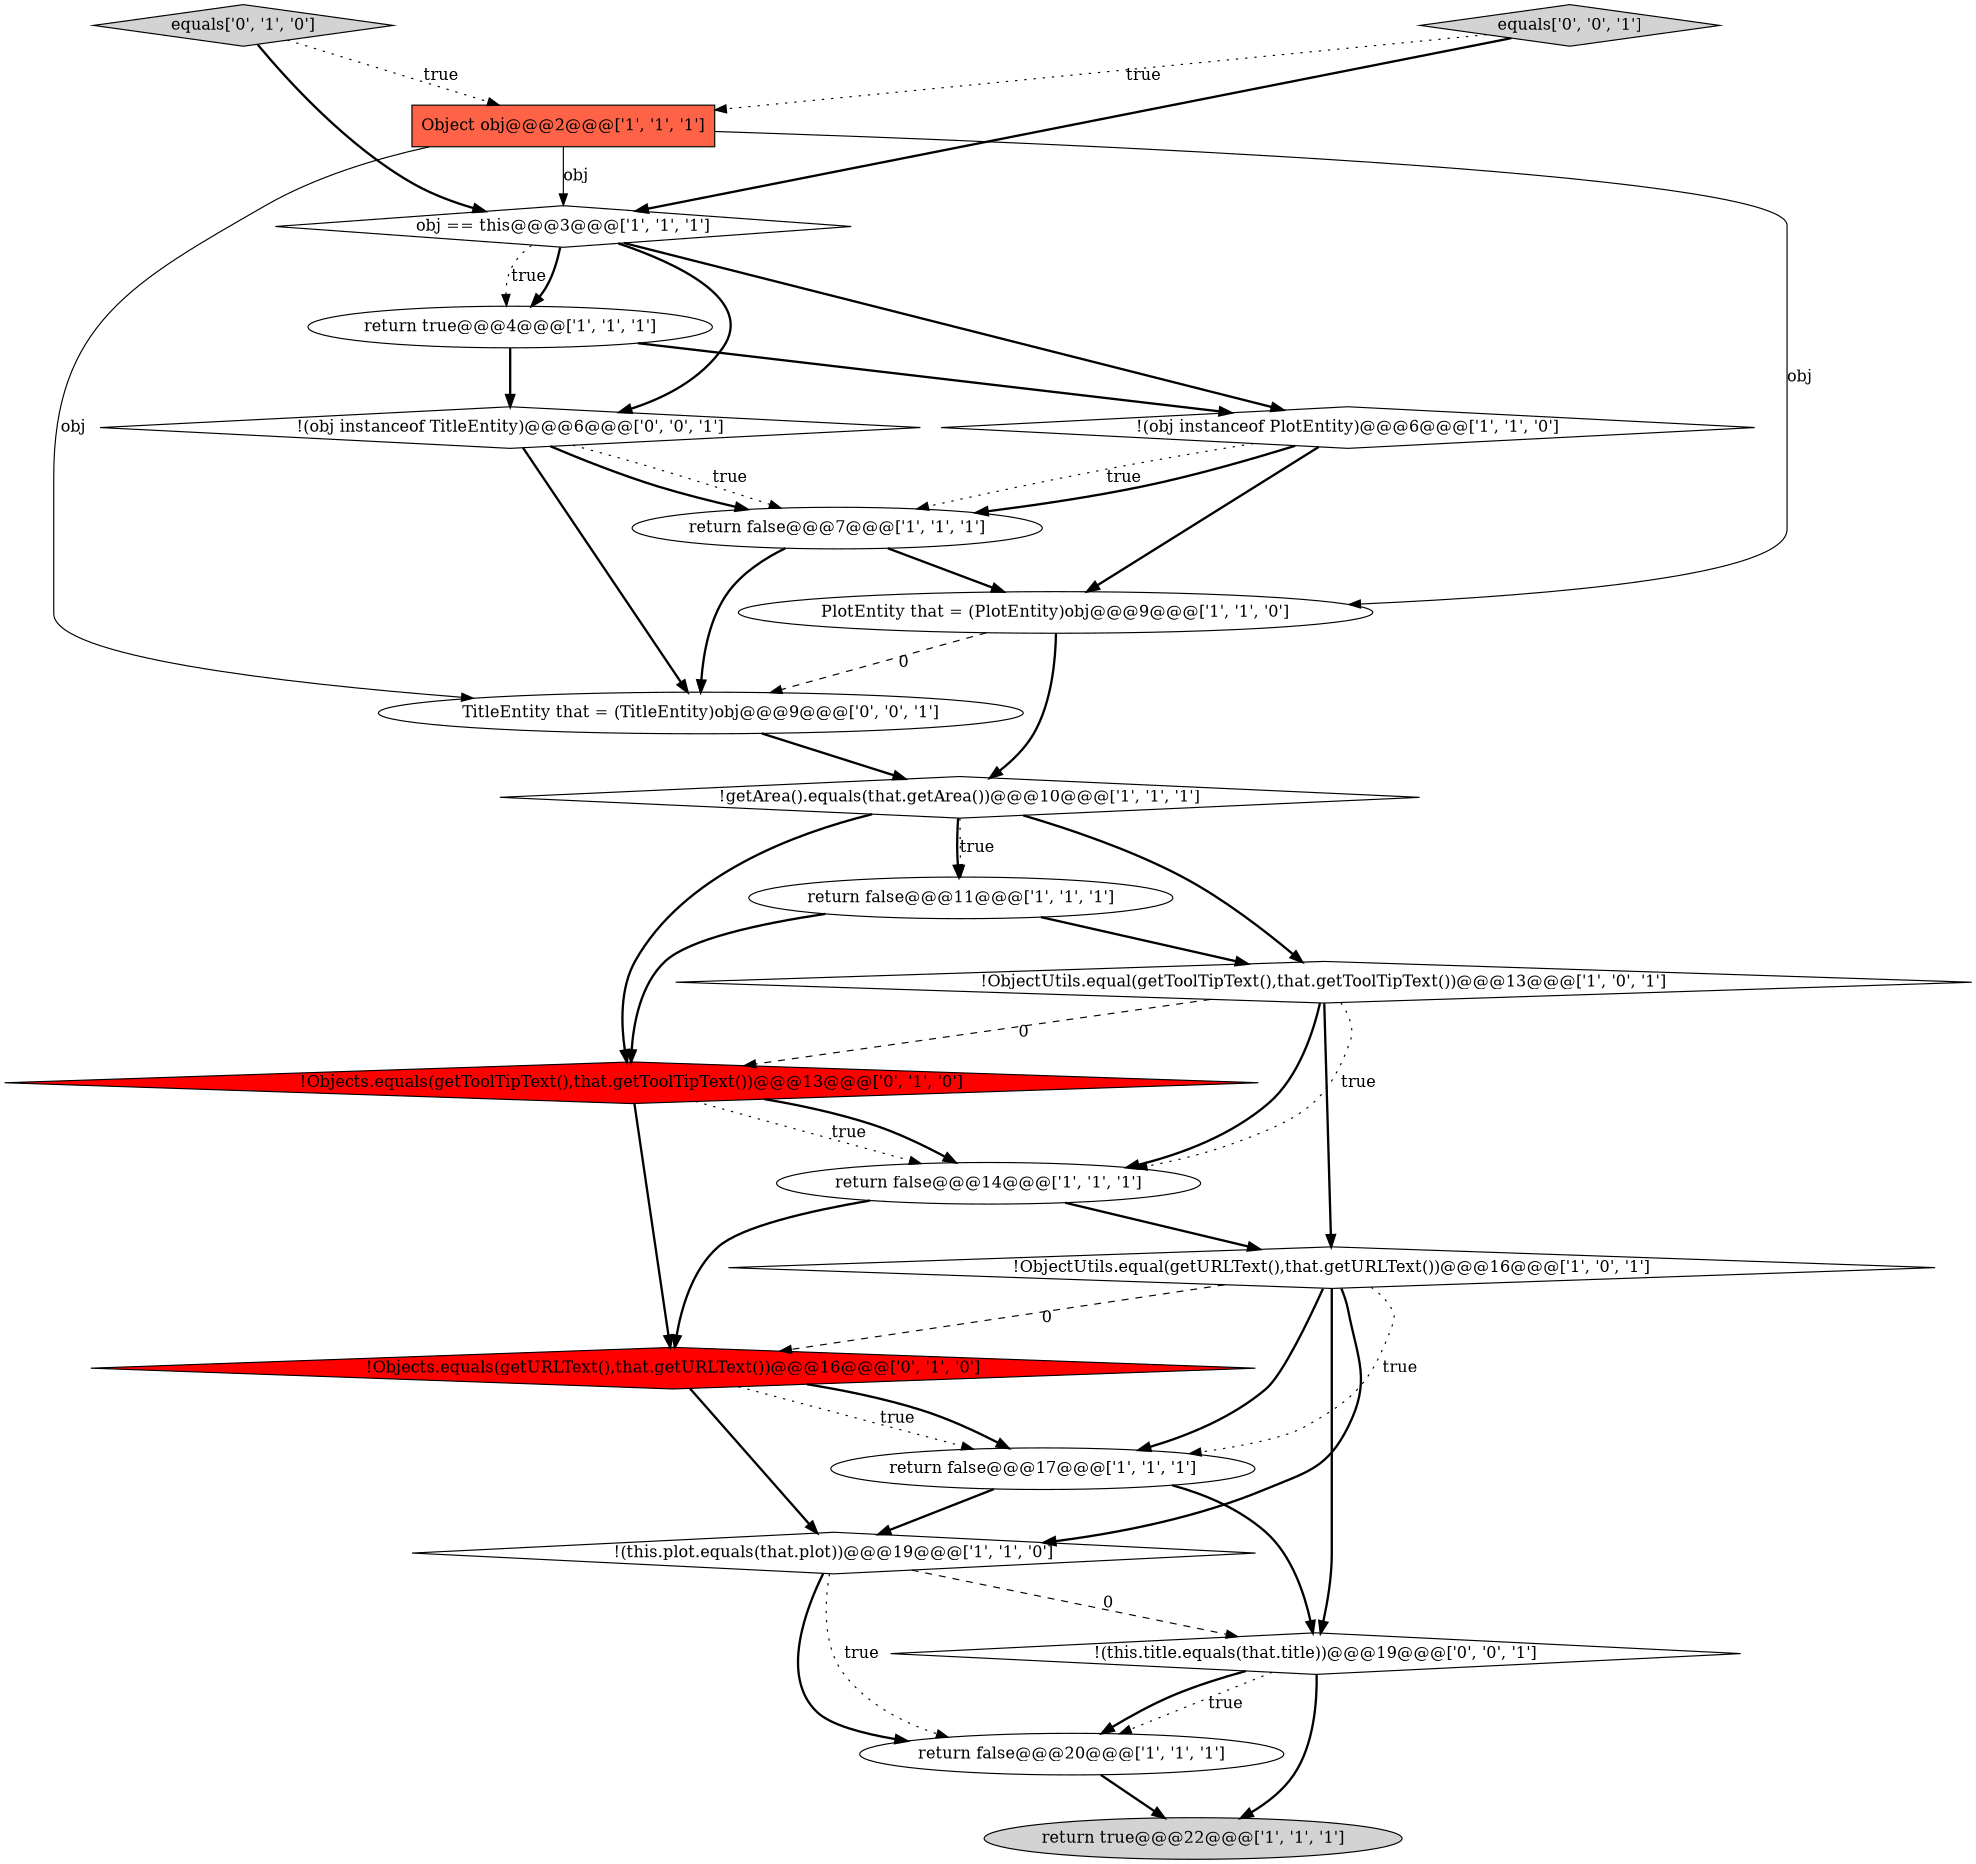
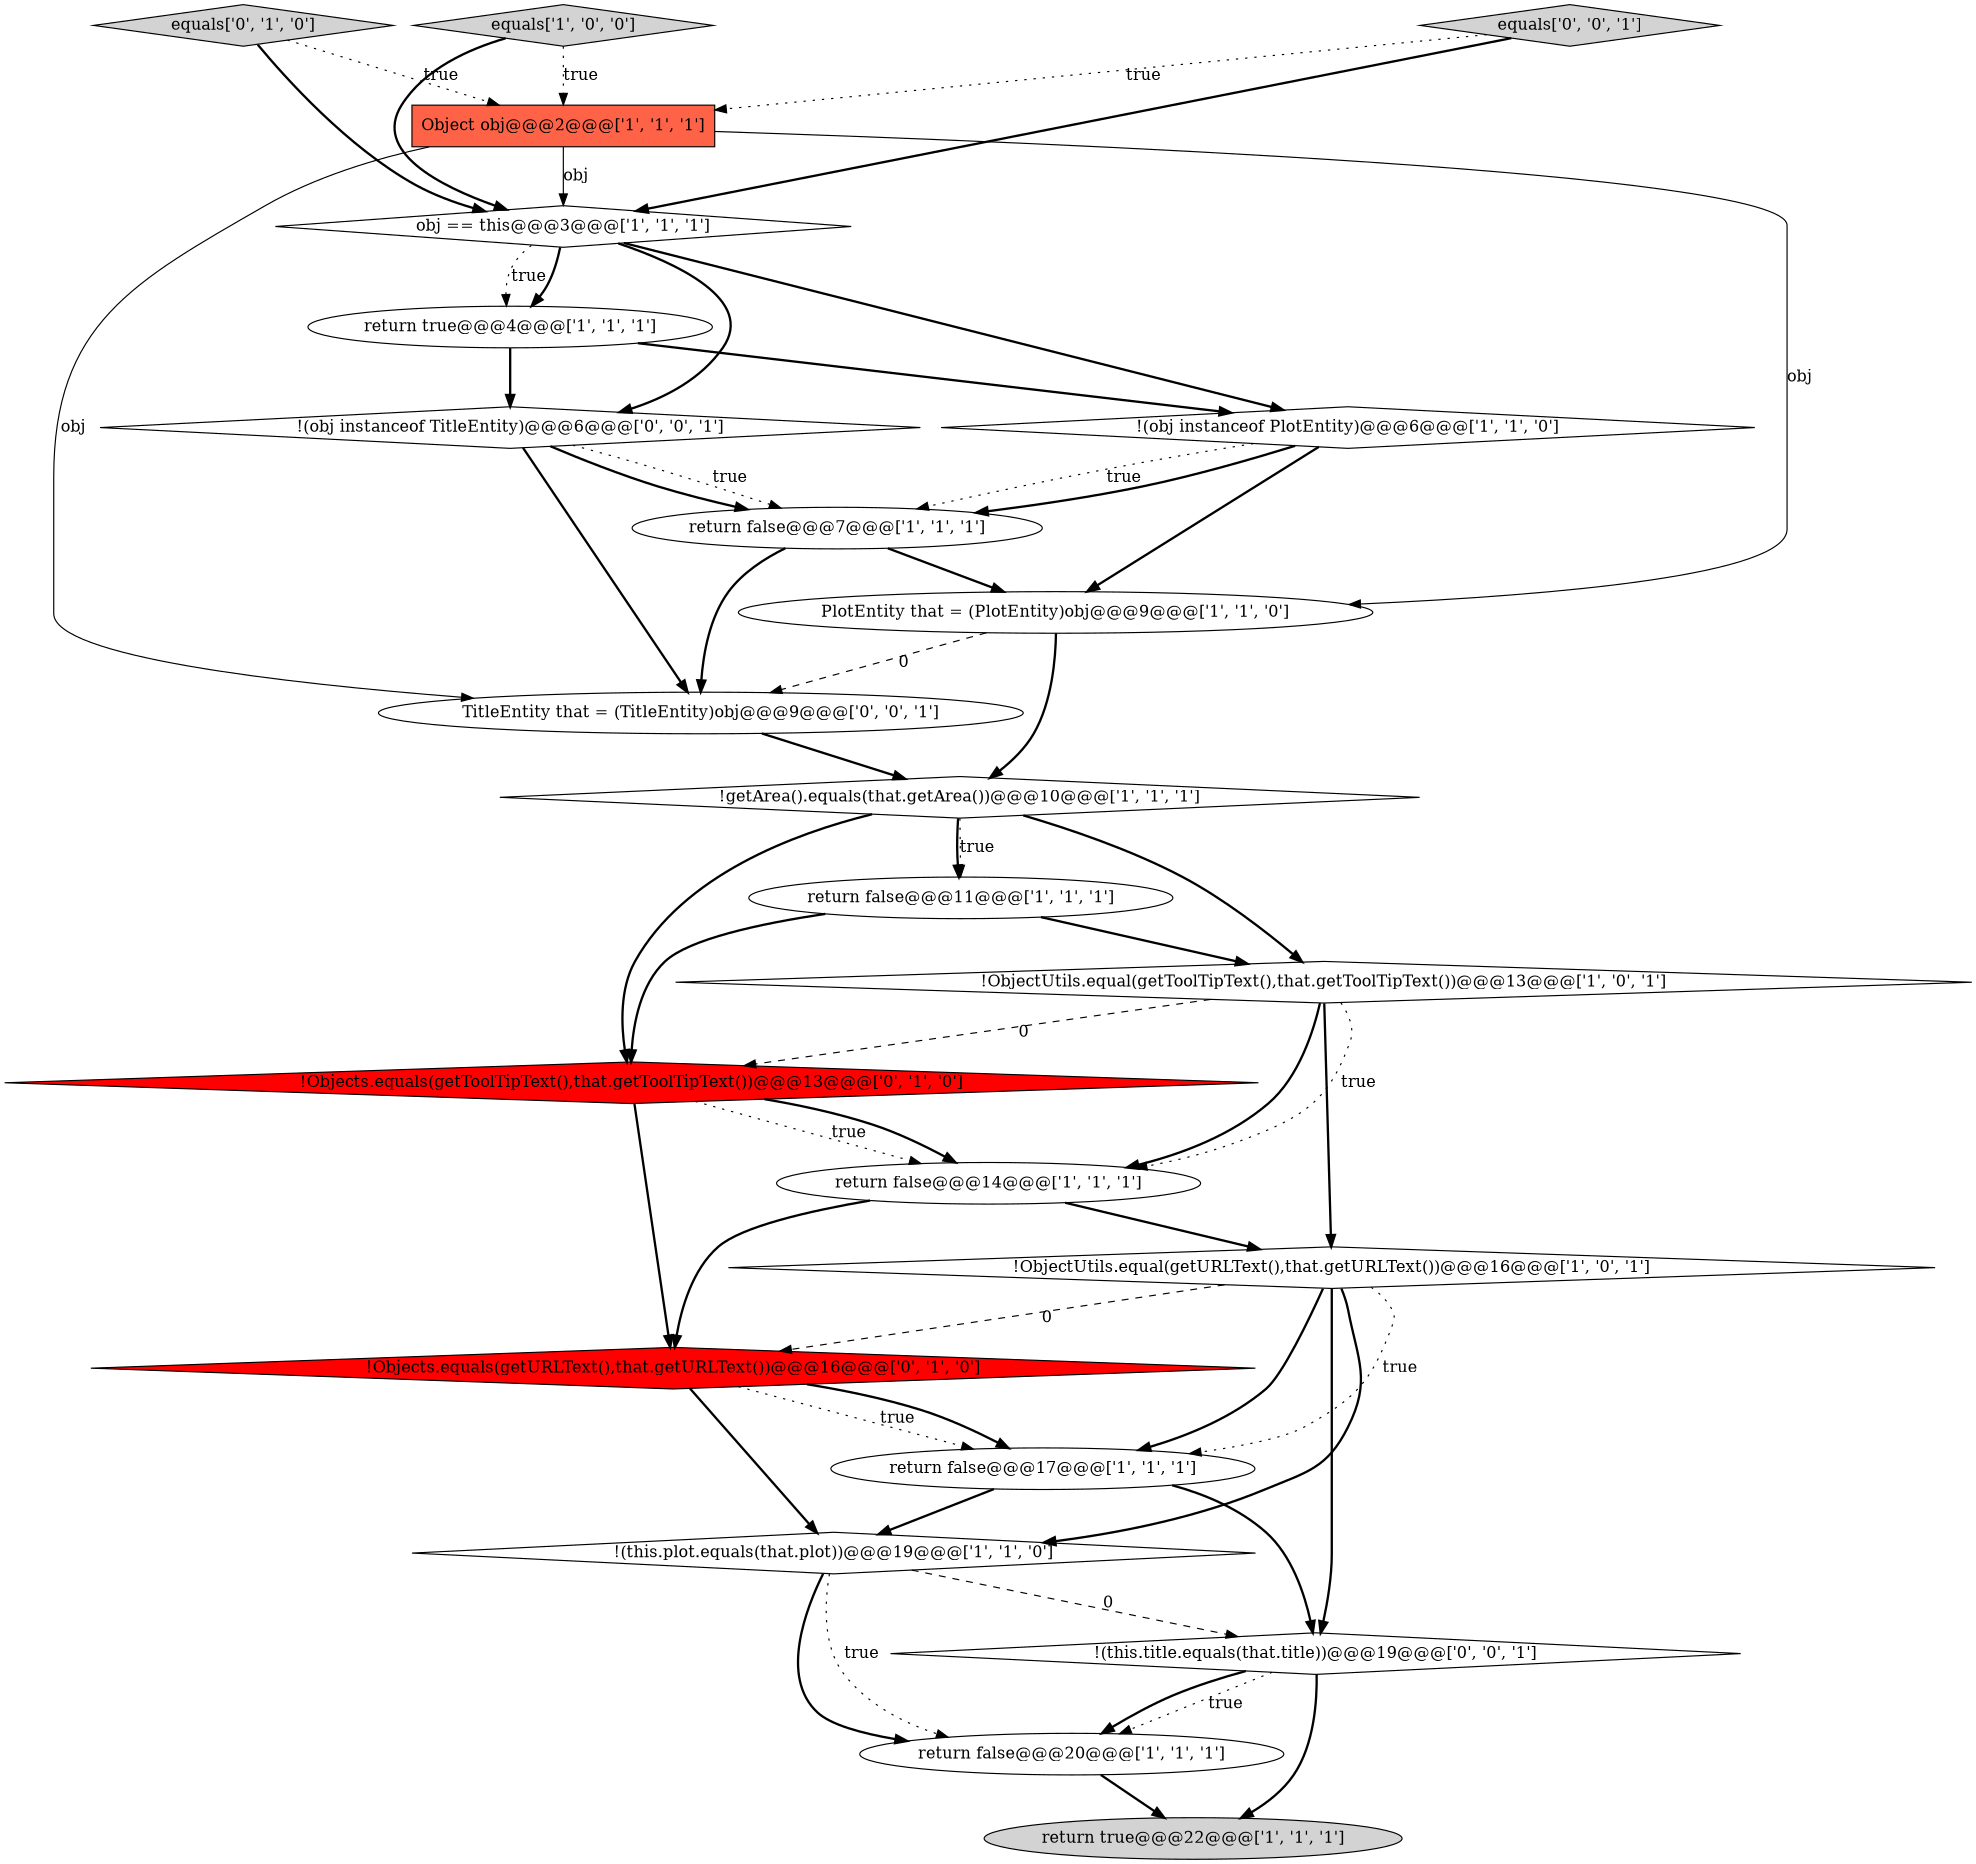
node "equals['1', '0', '0']": added
